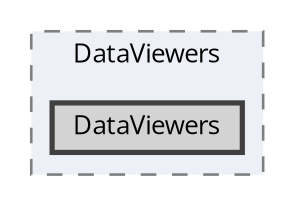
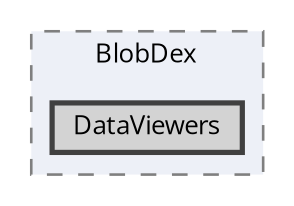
cluster "DataViewers": label "DataViewers" -> "BlobDex"
